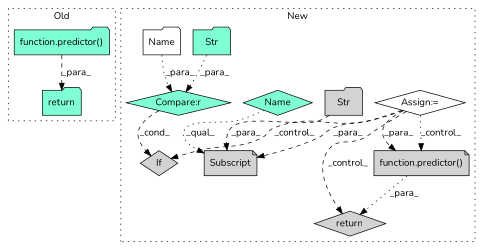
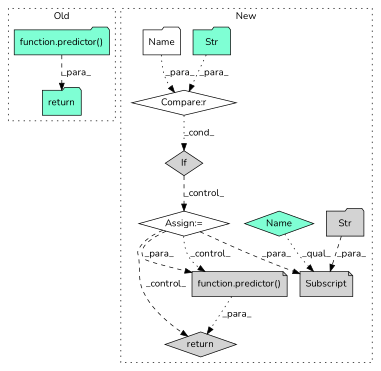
node "Compare:r": fillcolor aquamarine -> white
edge "Compare:r" -> "If": style dashed -> dotted
edge "Assign:=" -> "If": reversed
